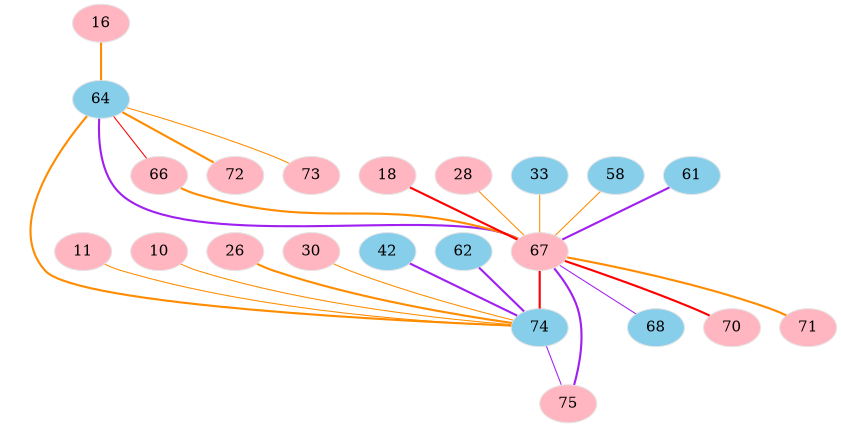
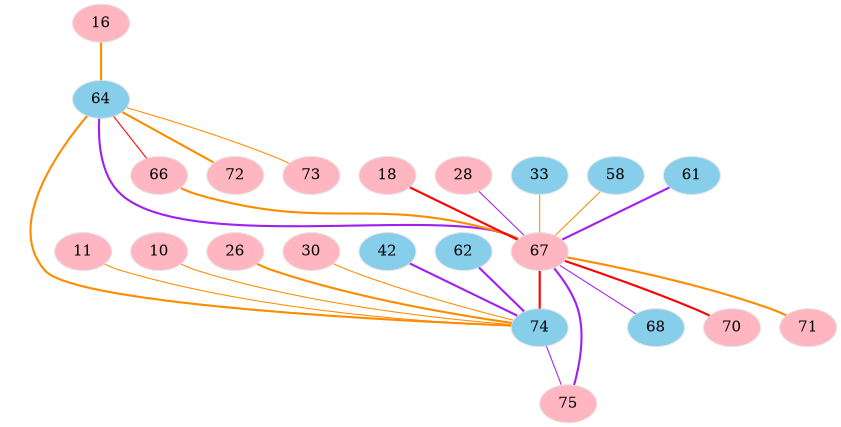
edge "28" -- "67": color darkorange -> purple
